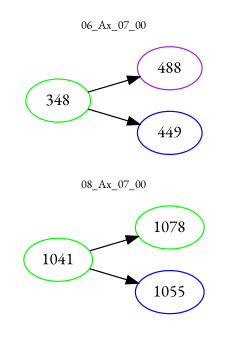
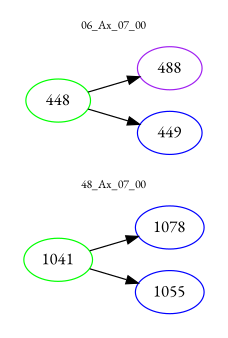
node "348": label "348" -> "448"
cluster "08_Ax_07_00": label "08_Ax_07_00" -> "48_Ax_07_00"
node "1078": color green -> blue
